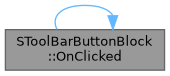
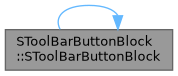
node "SToolBarButtonBlock ::OnClicked": label "SToolBarButtonBlock ::OnClicked" -> "SToolBarButtonBlock ::SToolBarButtonBlock"
